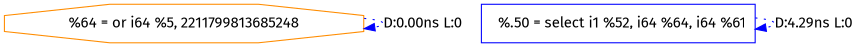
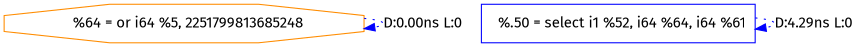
node "%64 = or i64 %5, 2211799813685248": label "%64 = or i64 %5, 2211799813685248" -> "%64 = or i64 %5, 2251799813685248"
